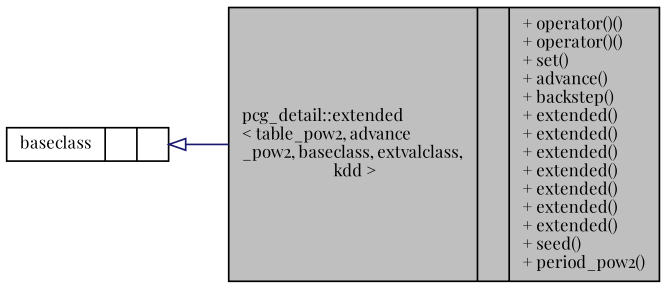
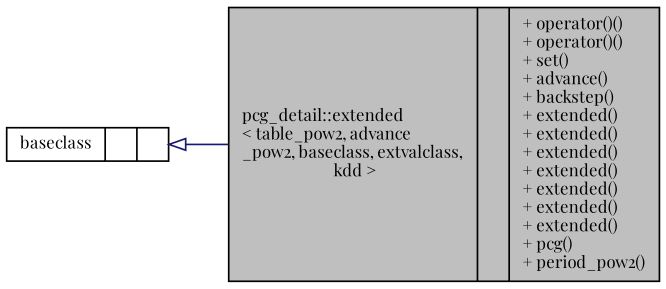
node "pcg_detail::extended": text "+ seed()" -> "+ pcg()"
